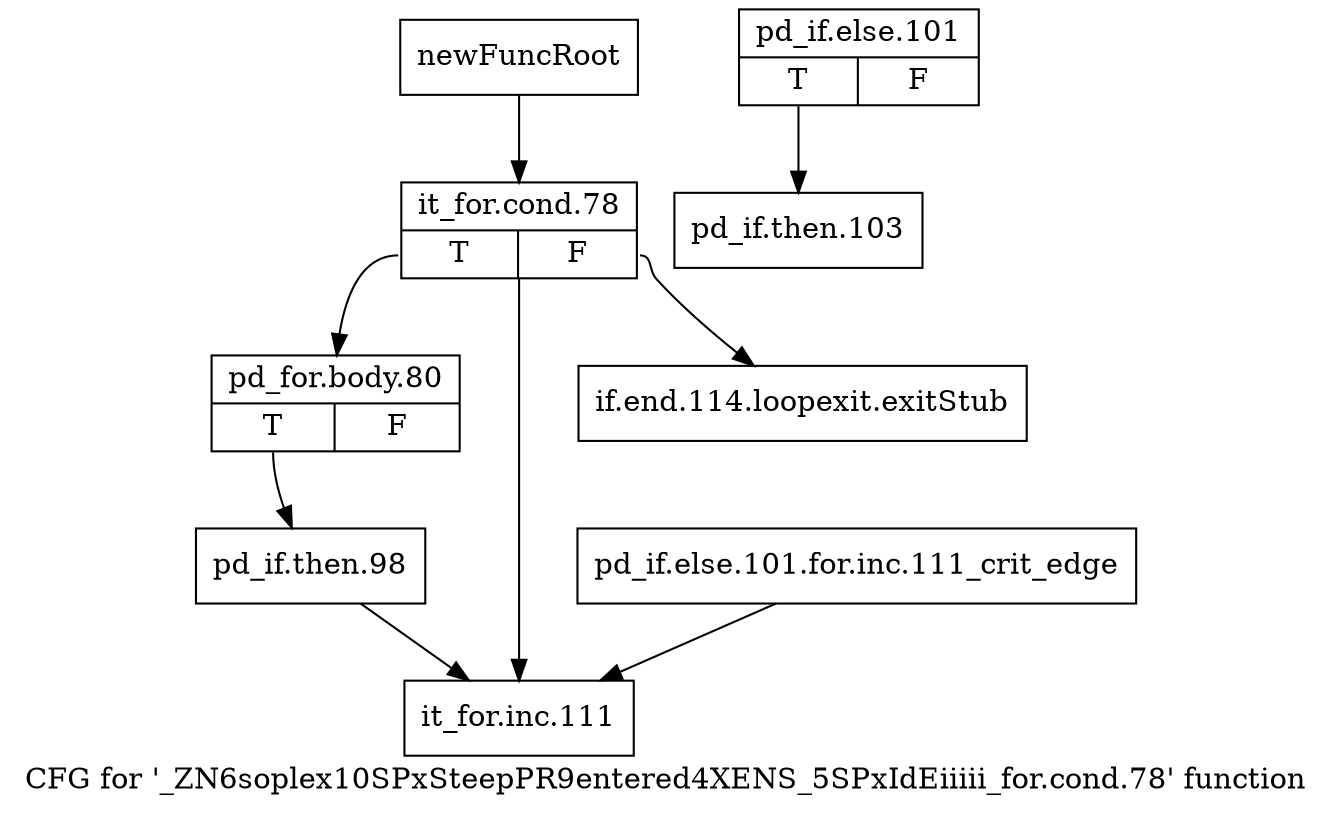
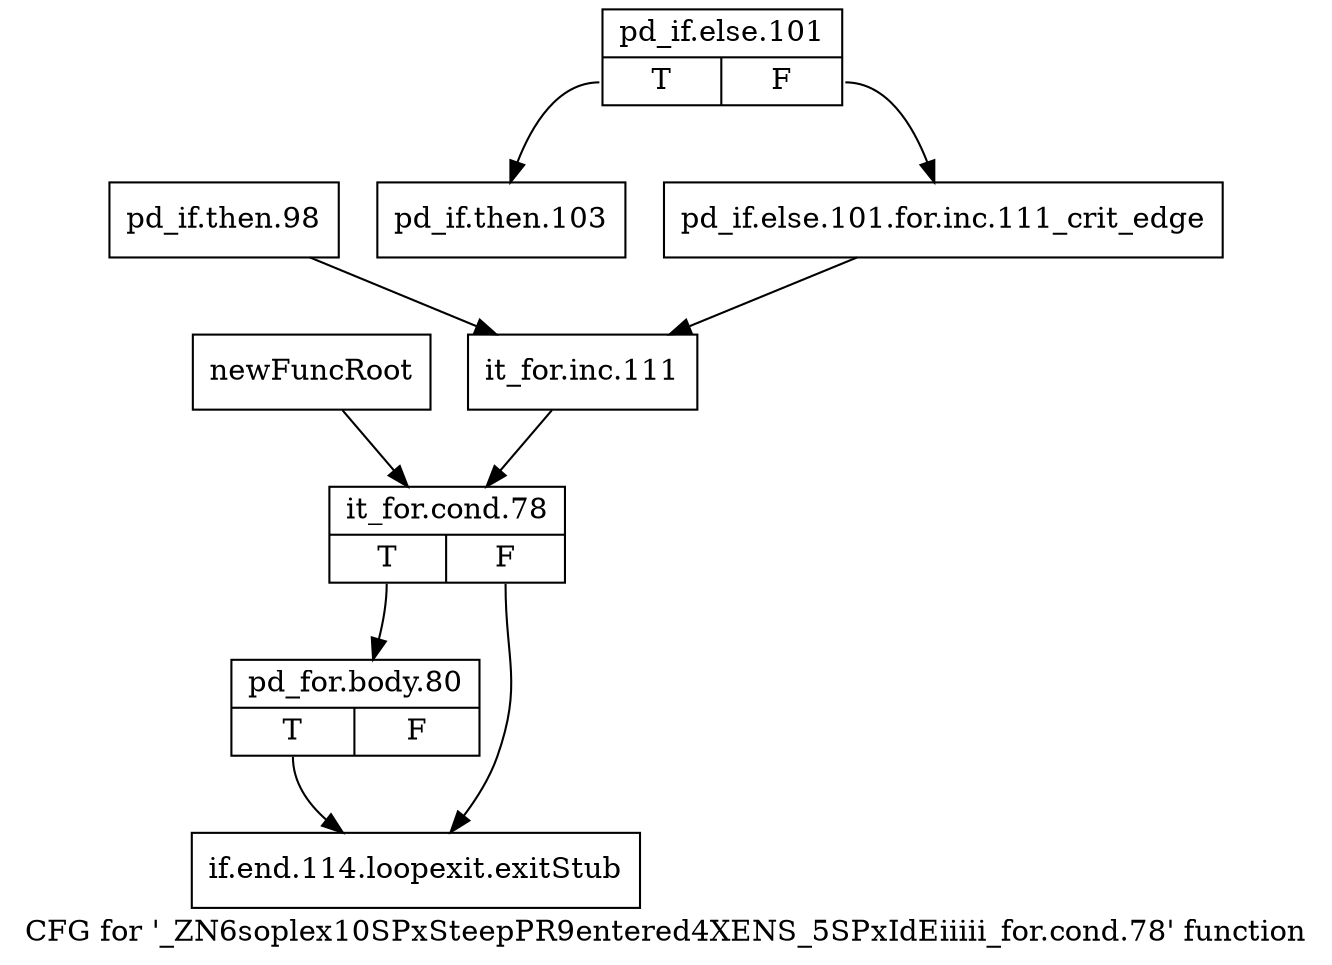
edge "pd_if.else.101" -> "pd_if.else.101.for.inc.111_crit_edge": added
edge "it_for.cond.78" -> "it_for.inc.111": reversed
edge "pd_for.body.80" -> "pd_if.then.98": now "pd_for.body.80" -> "if.end.114.loopexit.exitStub"
